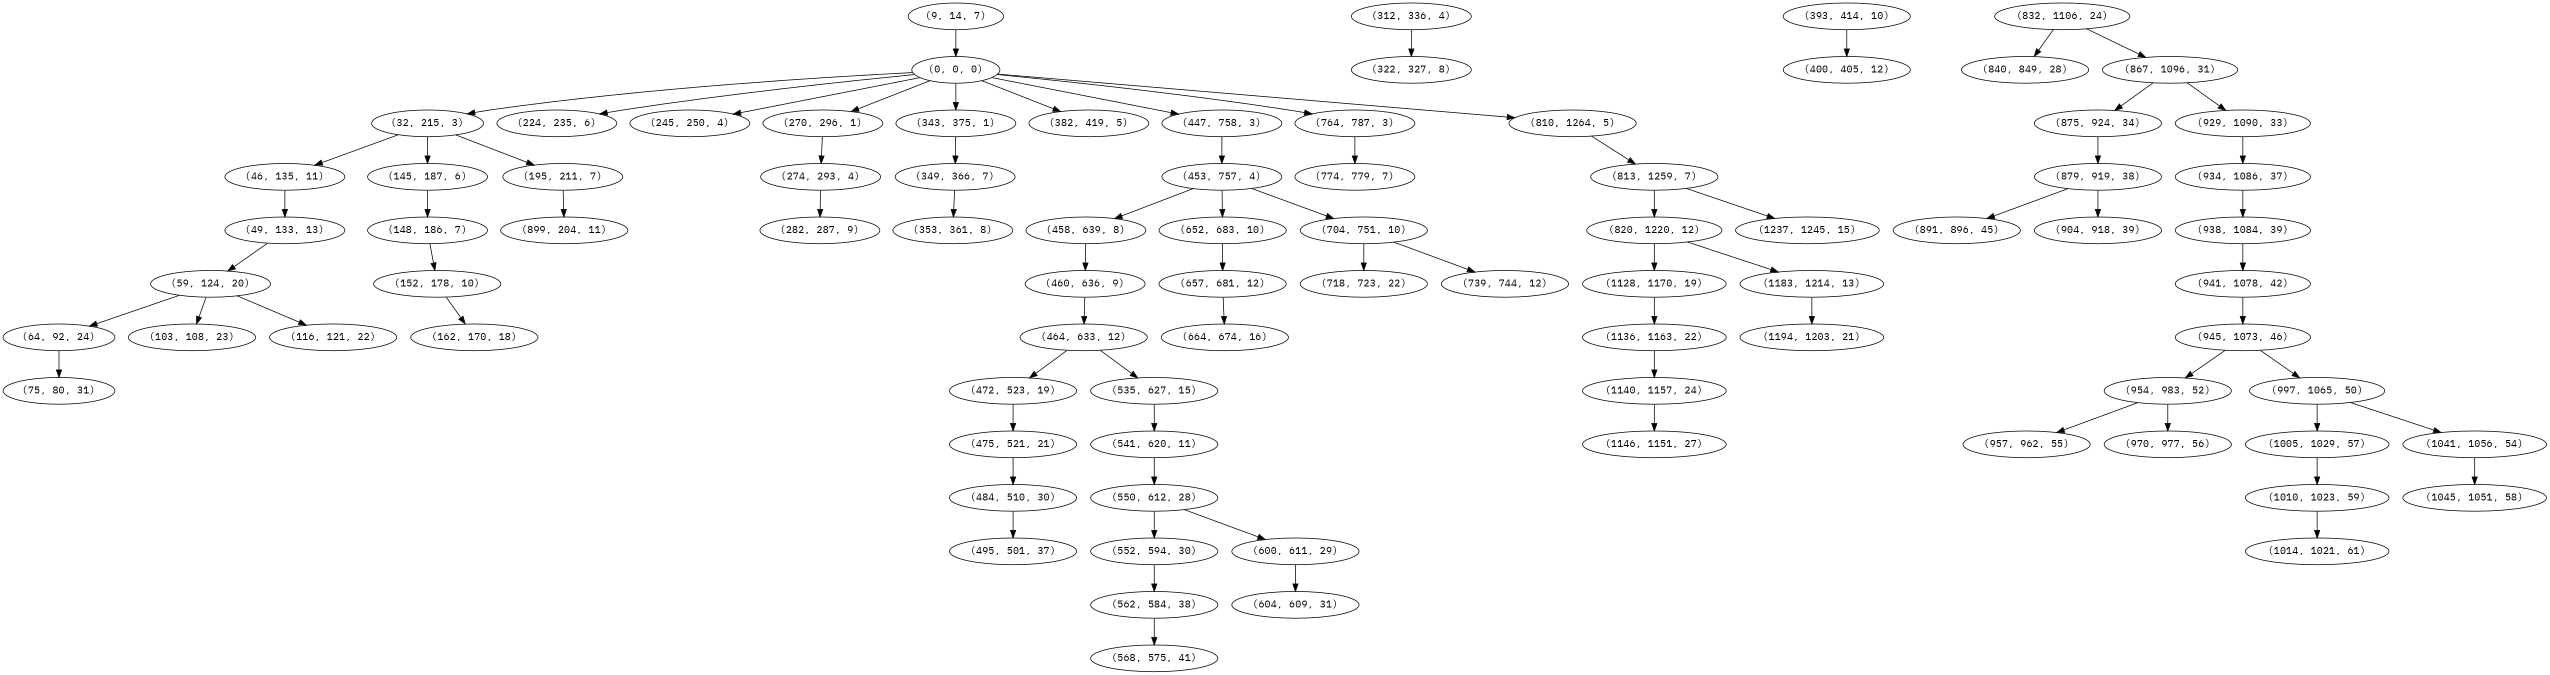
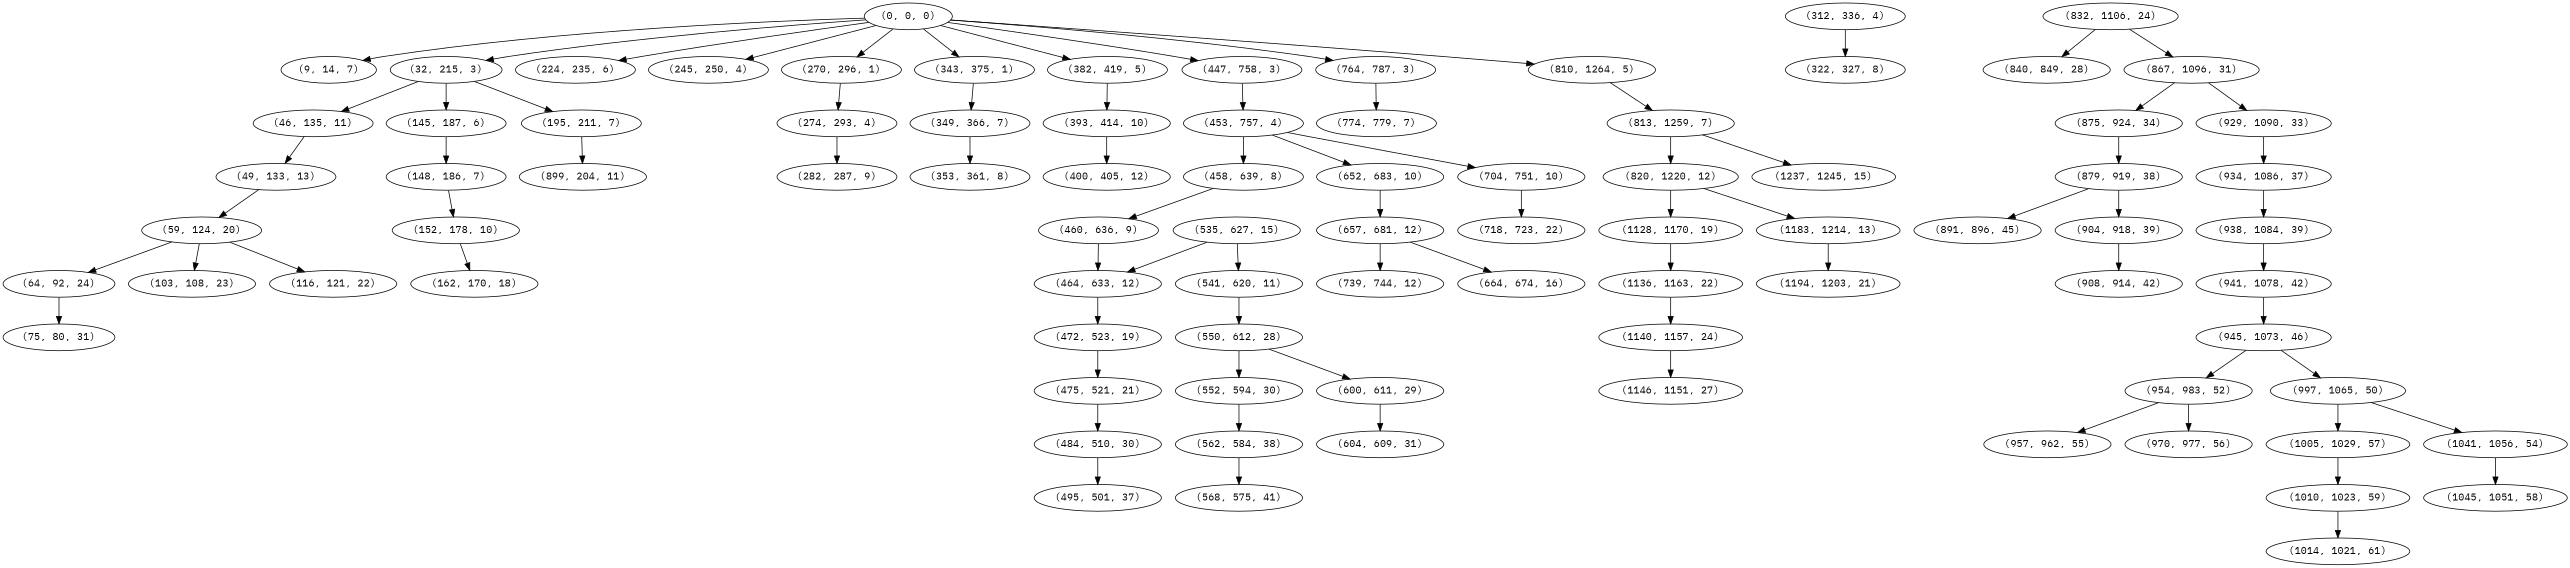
edge "(9, 14, 7)" -> "(0, 0, 0)": reversed
edge "(382, 419, 5)" -> "(393, 414, 10)": added
edge "(704, 751, 10)" -> "(739, 744, 12)": now "(657, 681, 12)" -> "(739, 744, 12)"
node "(908, 914, 42)": added
edge "(464, 633, 12)" -> "(535, 627, 15)": reversed
